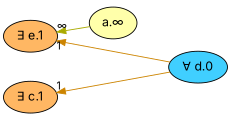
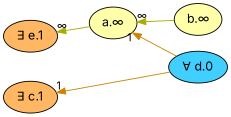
node "b.∞": added
edge "∀ d.0" -> "∃ e.1": now "∀ d.0" -> "a.∞"
